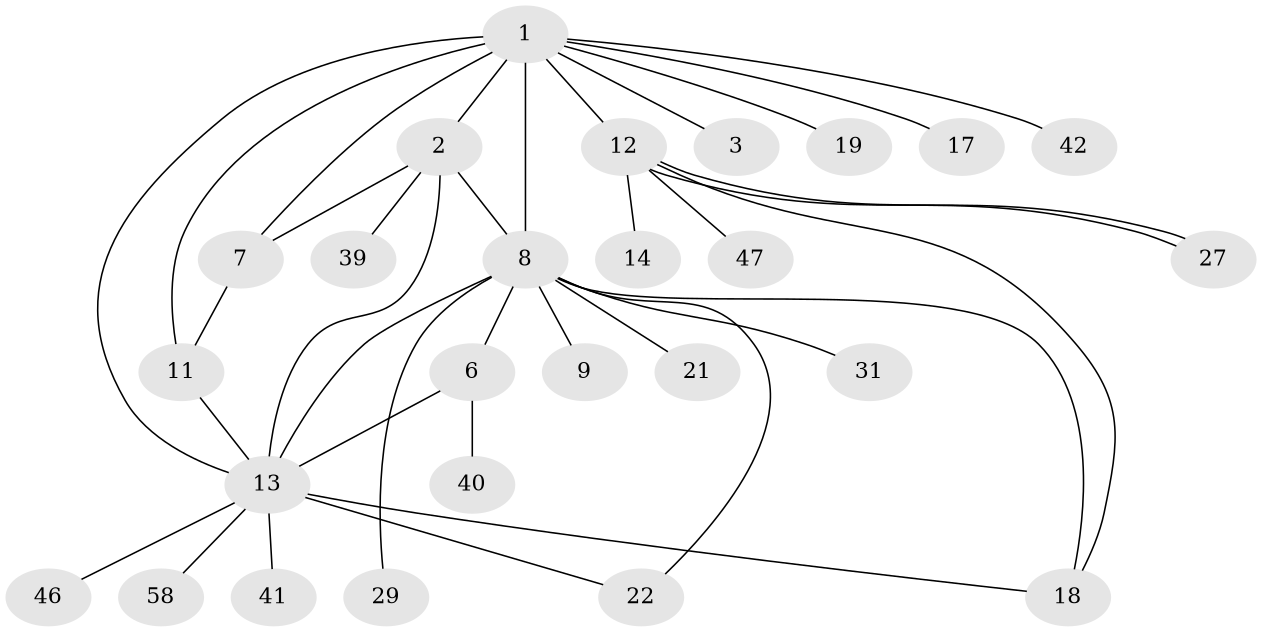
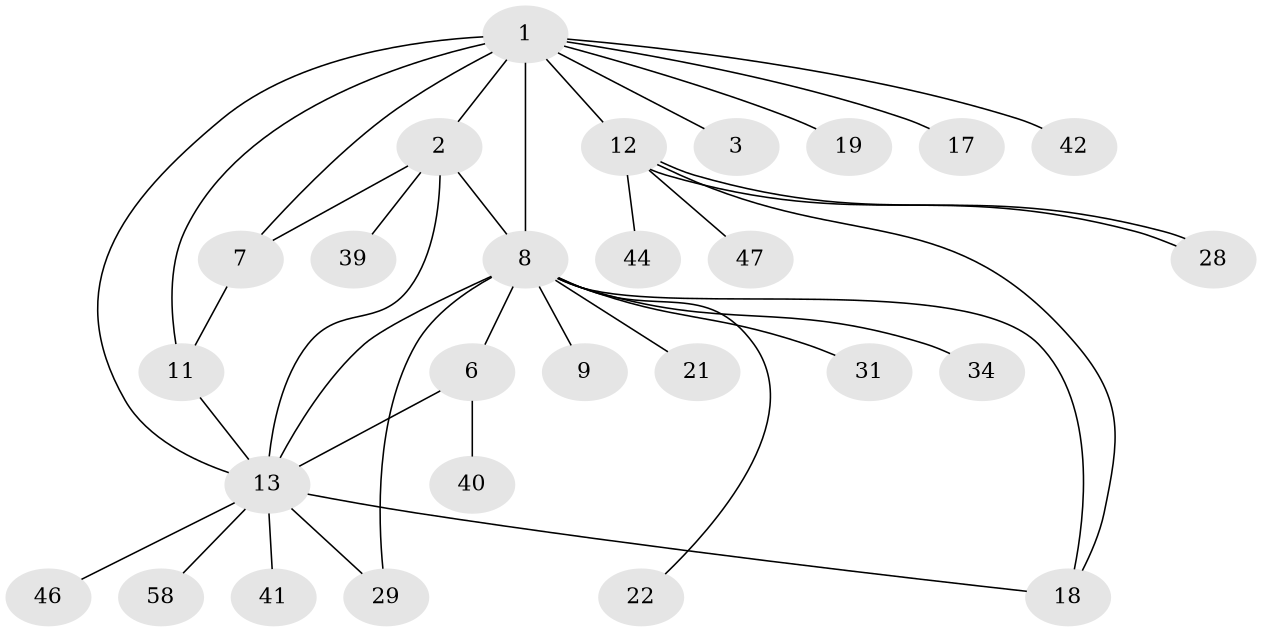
node "14": label "14" -> "44"
node "27": label "27" -> "28"
node "34": added
edge "13" -- "22": now "13" -- "29"
